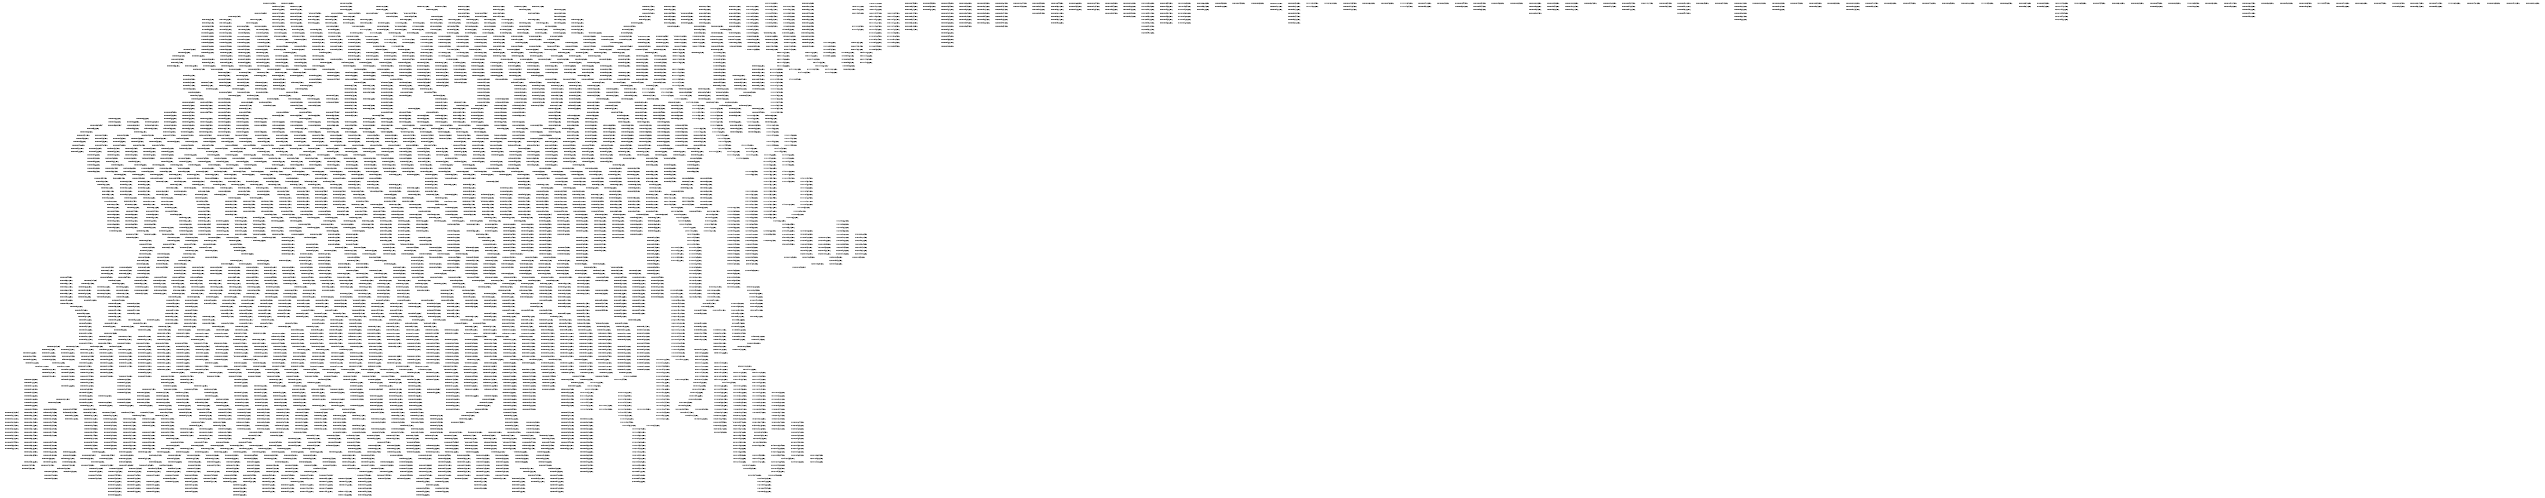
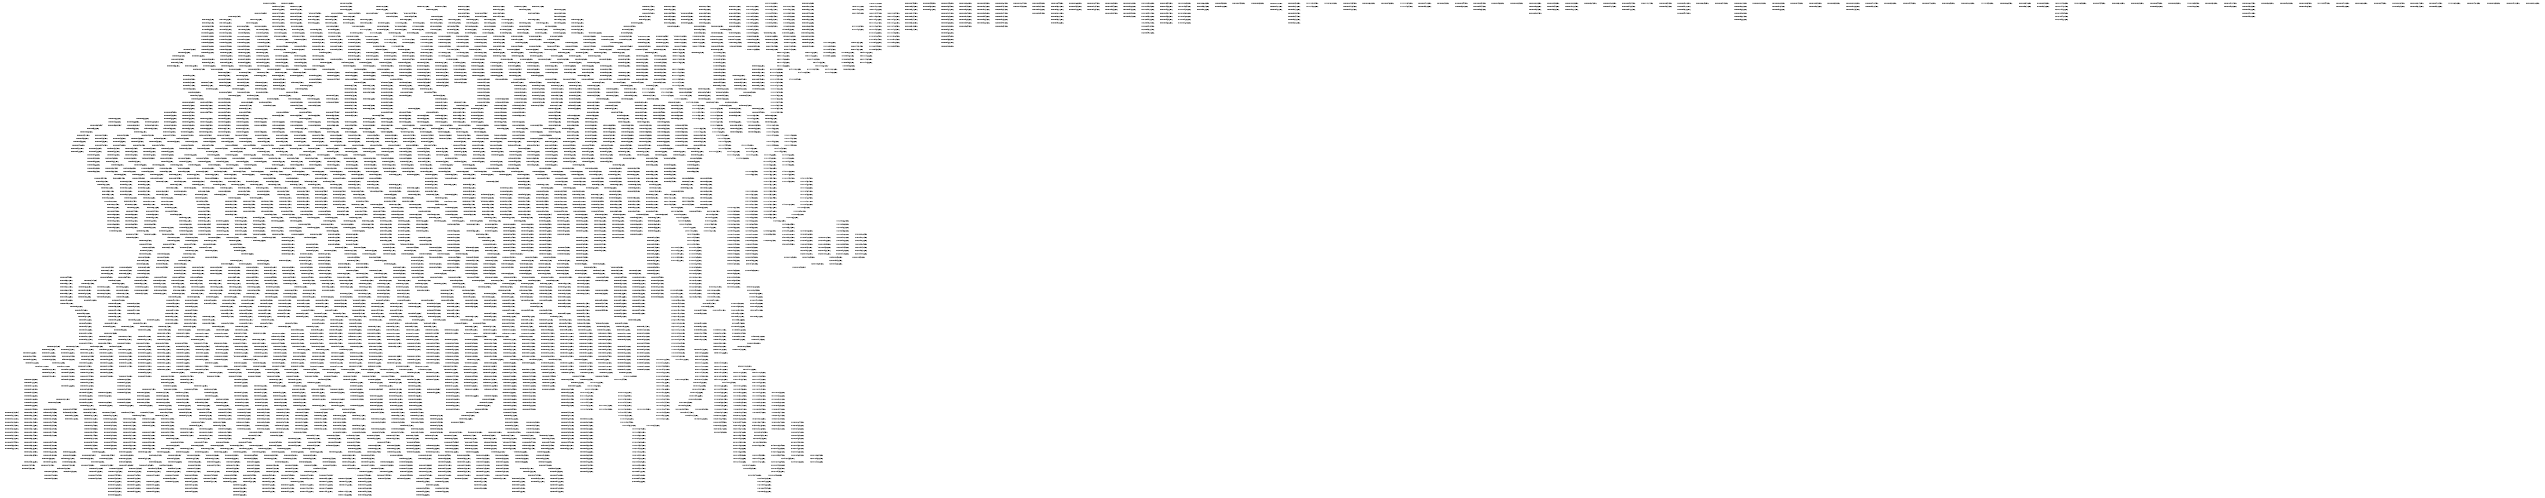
node "0000001000000000_90-106:17-LEN:16": added
node "0000000000000000_119-135:72-LEN:16": added
